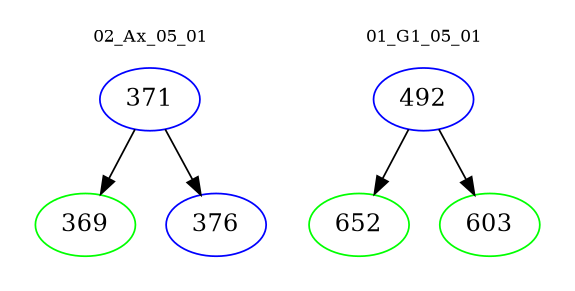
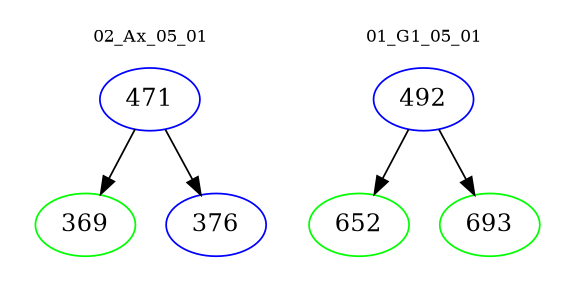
node "371": label "371" -> "471"
node "603": label "603" -> "693"
